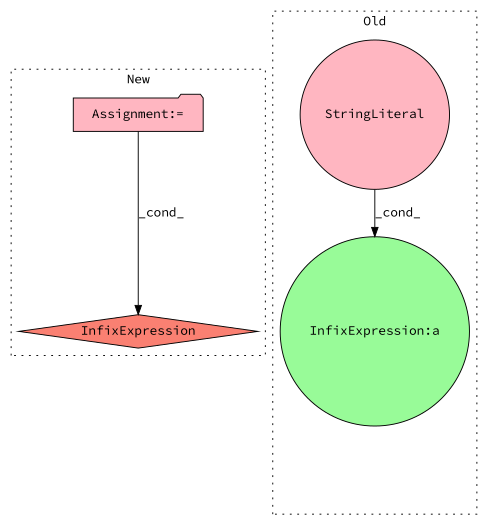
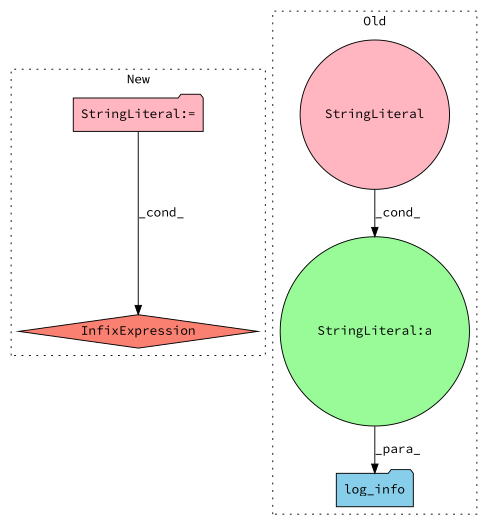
node "Assignment:=": label "Assignment:=" -> "StringLiteral:="
node "InfixExpression:a": label "InfixExpression:a" -> "StringLiteral:a"
node "log_info": added
